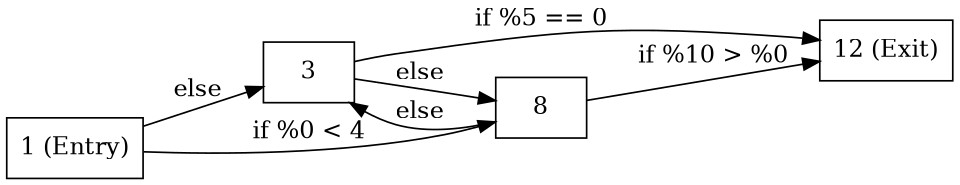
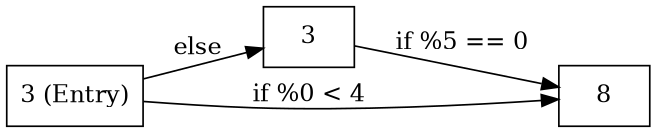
node "12 (Exit)": removed
edge "3" -> "8": label "else" -> "if %5 == 0"
edge "8" -> "3": removed, label "else"
node "1 (Entry)": label "1 (Entry)" -> "3 (Entry)"
